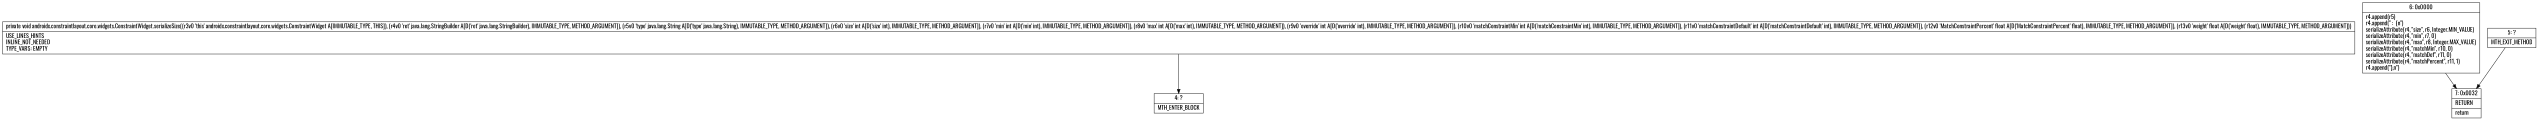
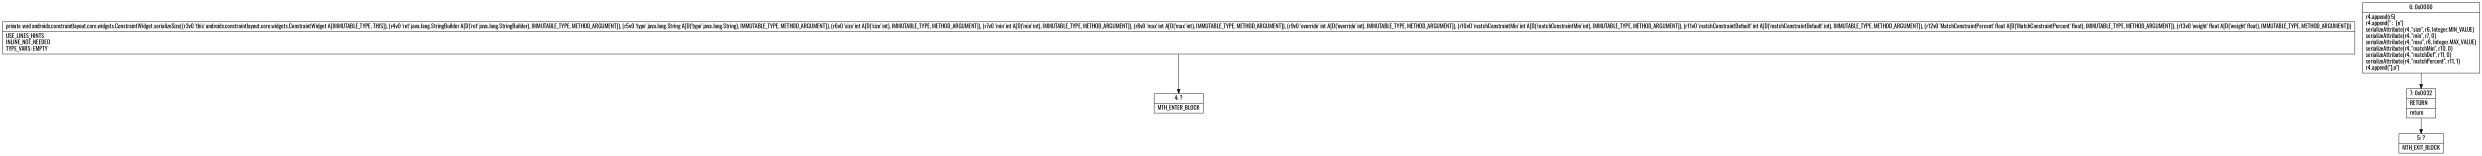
node "5: ?": text "MTH_EXIT_METHOD" -> "MTH_EXIT_BLOCK"
edge "5: ?" -> "7: 0x0032": reversed
